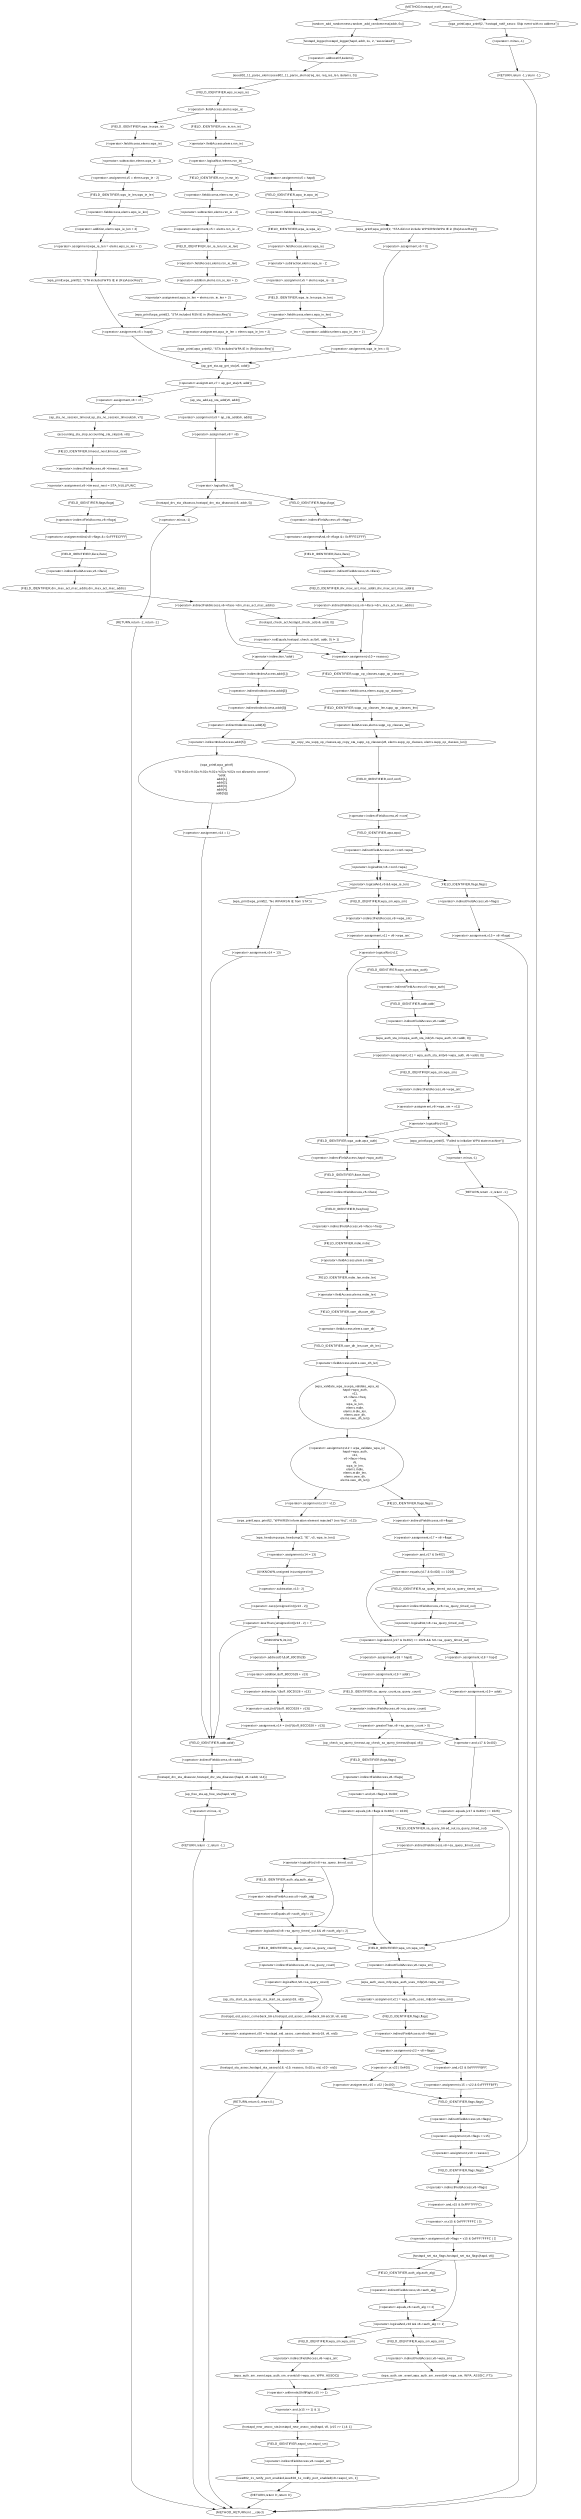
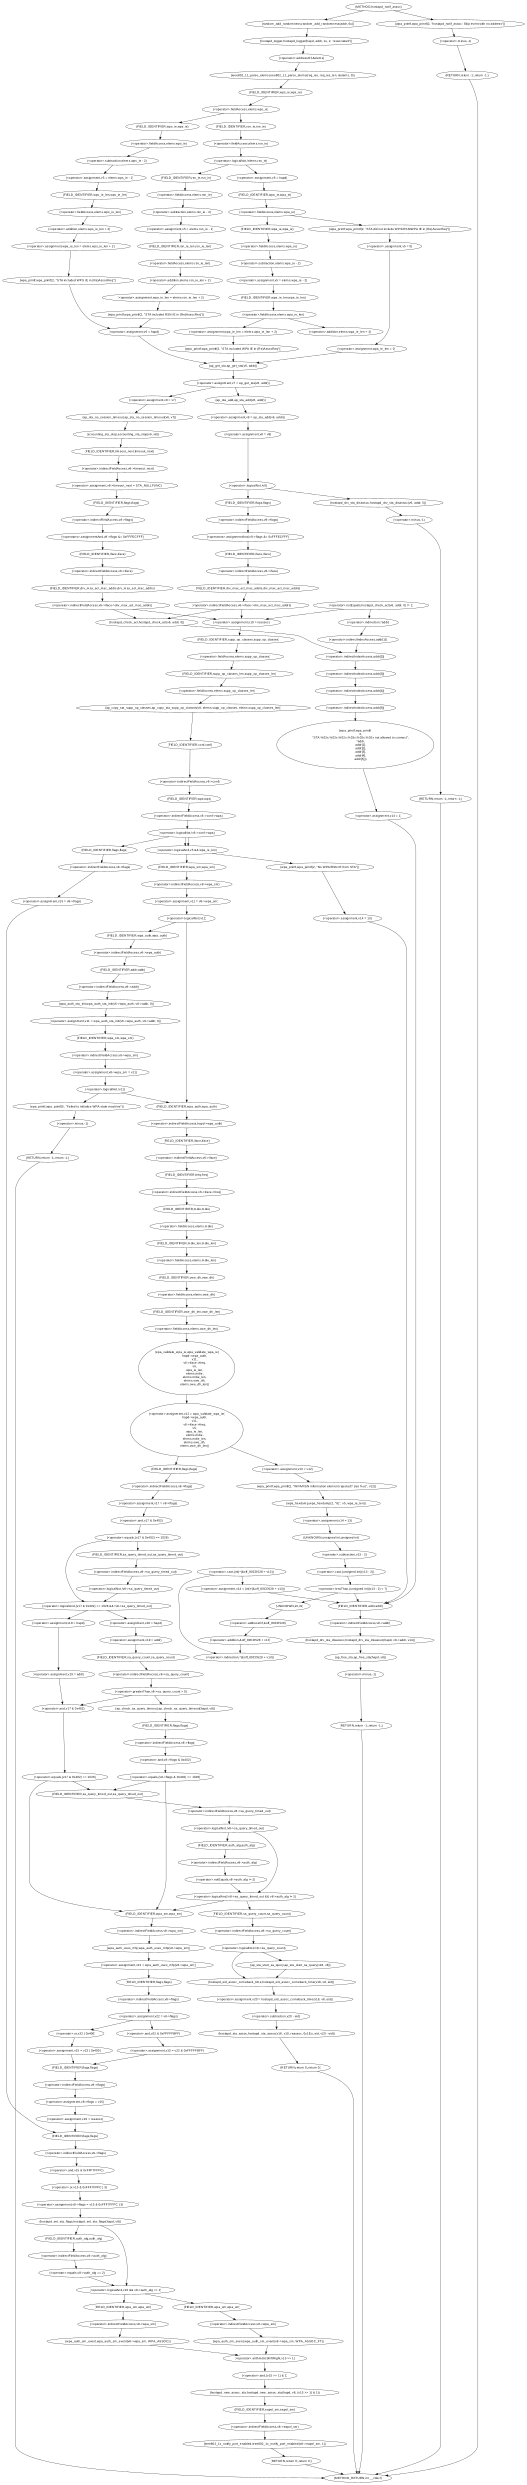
edge "(hostapd_check_acl,hostapd_check_acl(v6, addr, 0))" -> "(<operator>.notEquals,hostapd_check_acl(v6, addr, 0) != 1)": now "(hostapd_check_acl,hostapd_check_acl(v6, addr, 0))" -> "(<operator>.indirectIndexAccess,addr[2])"
edge "(<operator>.indirection,*(&off_80CD528 + v13))" -> "(<operator>.cast,(int)*(&off_80CD528 + v13))": reversed
